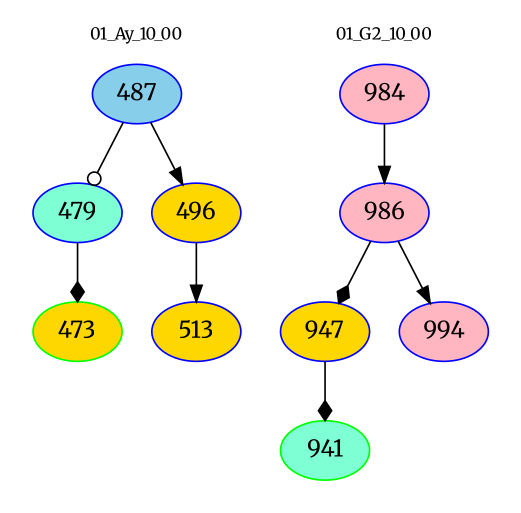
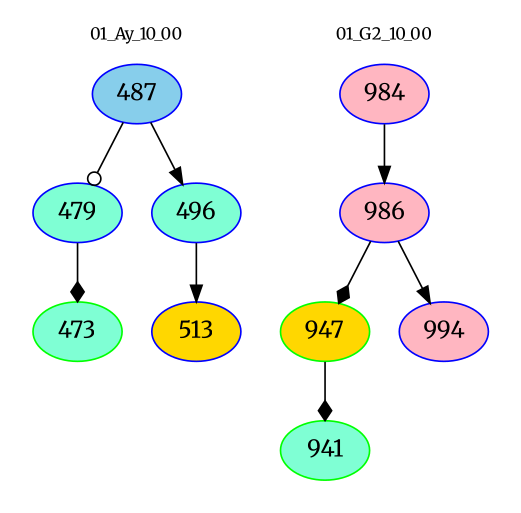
node "496": fillcolor gold -> aquamarine
node "473": fillcolor gold -> aquamarine
node "947": color blue -> green
